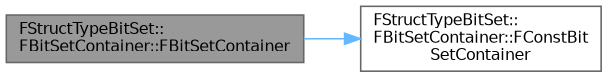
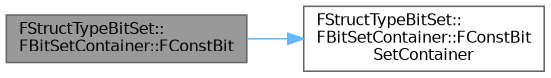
node "FStructTypeBitSet:: FBitSetContainer::FBitSetContainer": label "FStructTypeBitSet:: FBitSetContainer::FBitSetContainer" -> "FStructTypeBitSet:: FBitSetContainer::FConstBit"
